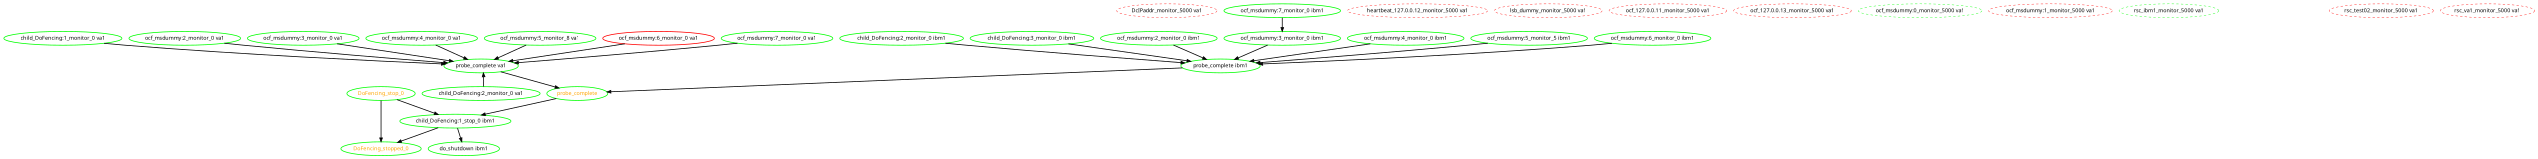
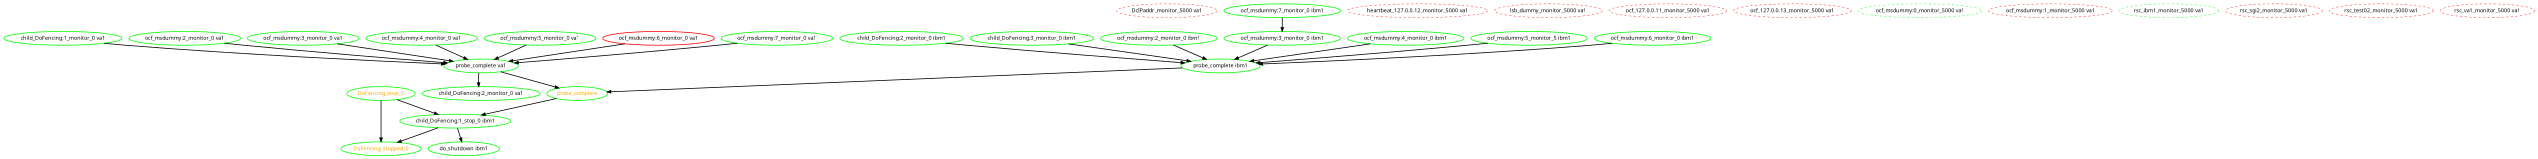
node "rsc_sgi2_monitor_5000 va1": added
node "ocf_msdummy:5_monitor_8 va1": label "ocf_msdummy:5_monitor_8 va1" -> "ocf_msdummy:5_monitor_0 va1"
edge "child_DoFencing:2_monitor_0 va1" -> "probe_complete va1": reversed
